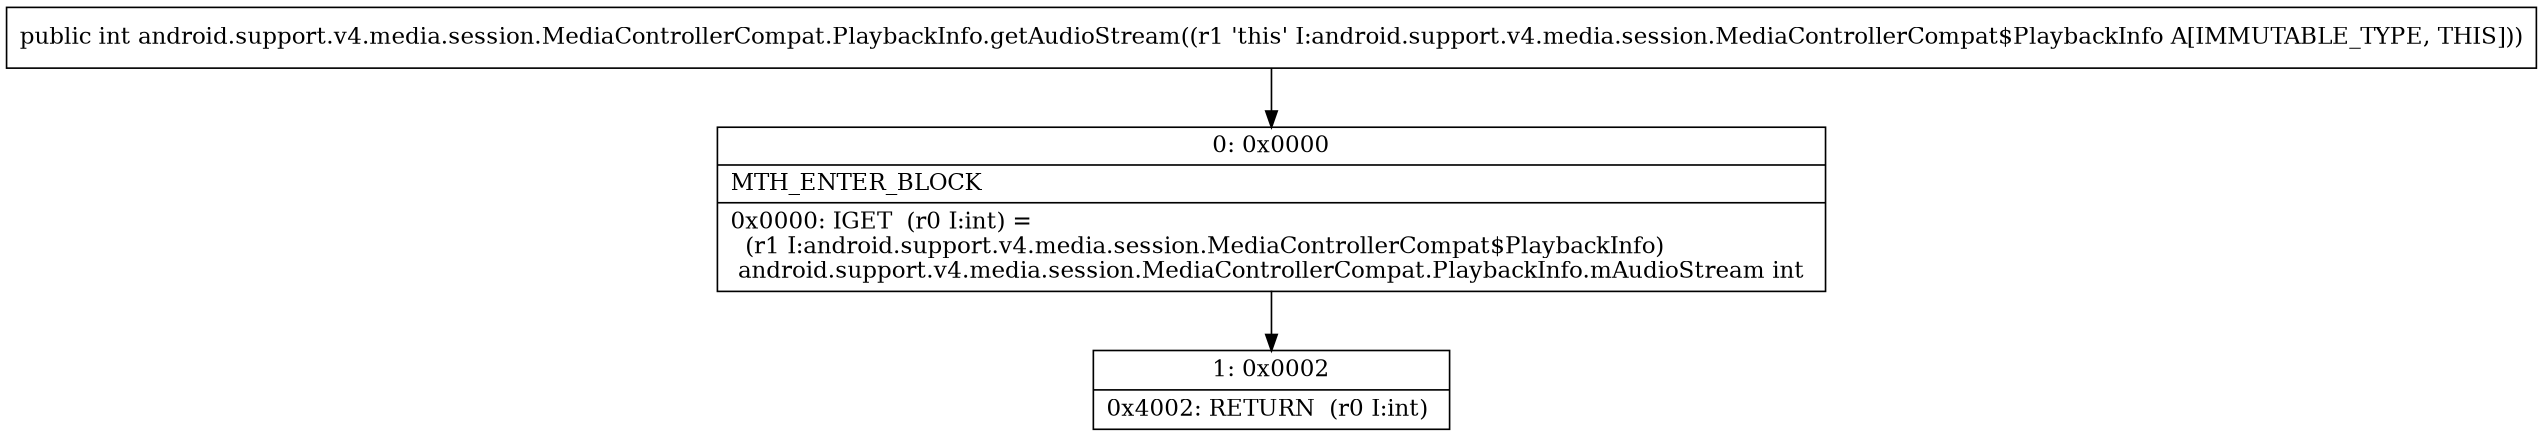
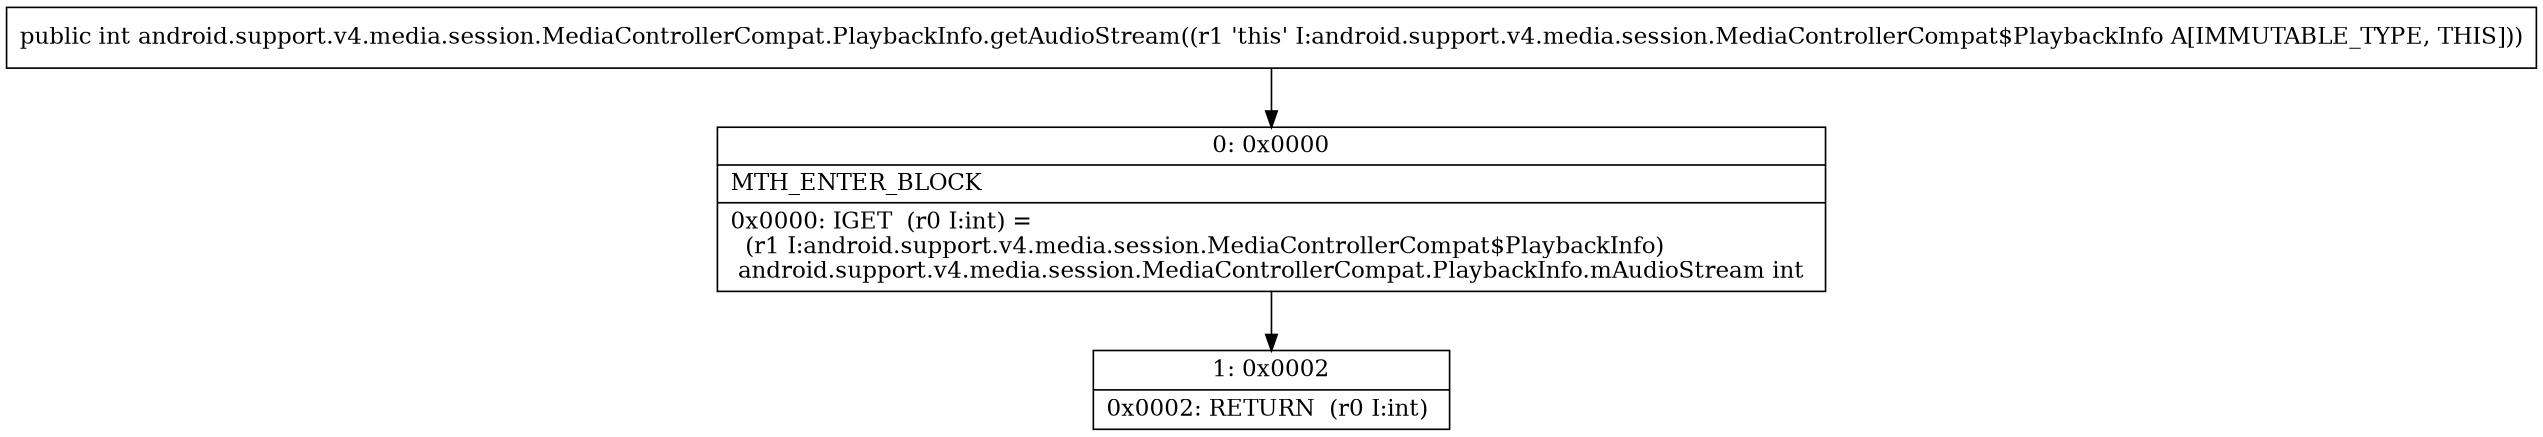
node "1: 0x0002": text "0x4002: RETURN  (r0 I:int)" -> "0x0002: RETURN  (r0 I:int)"
